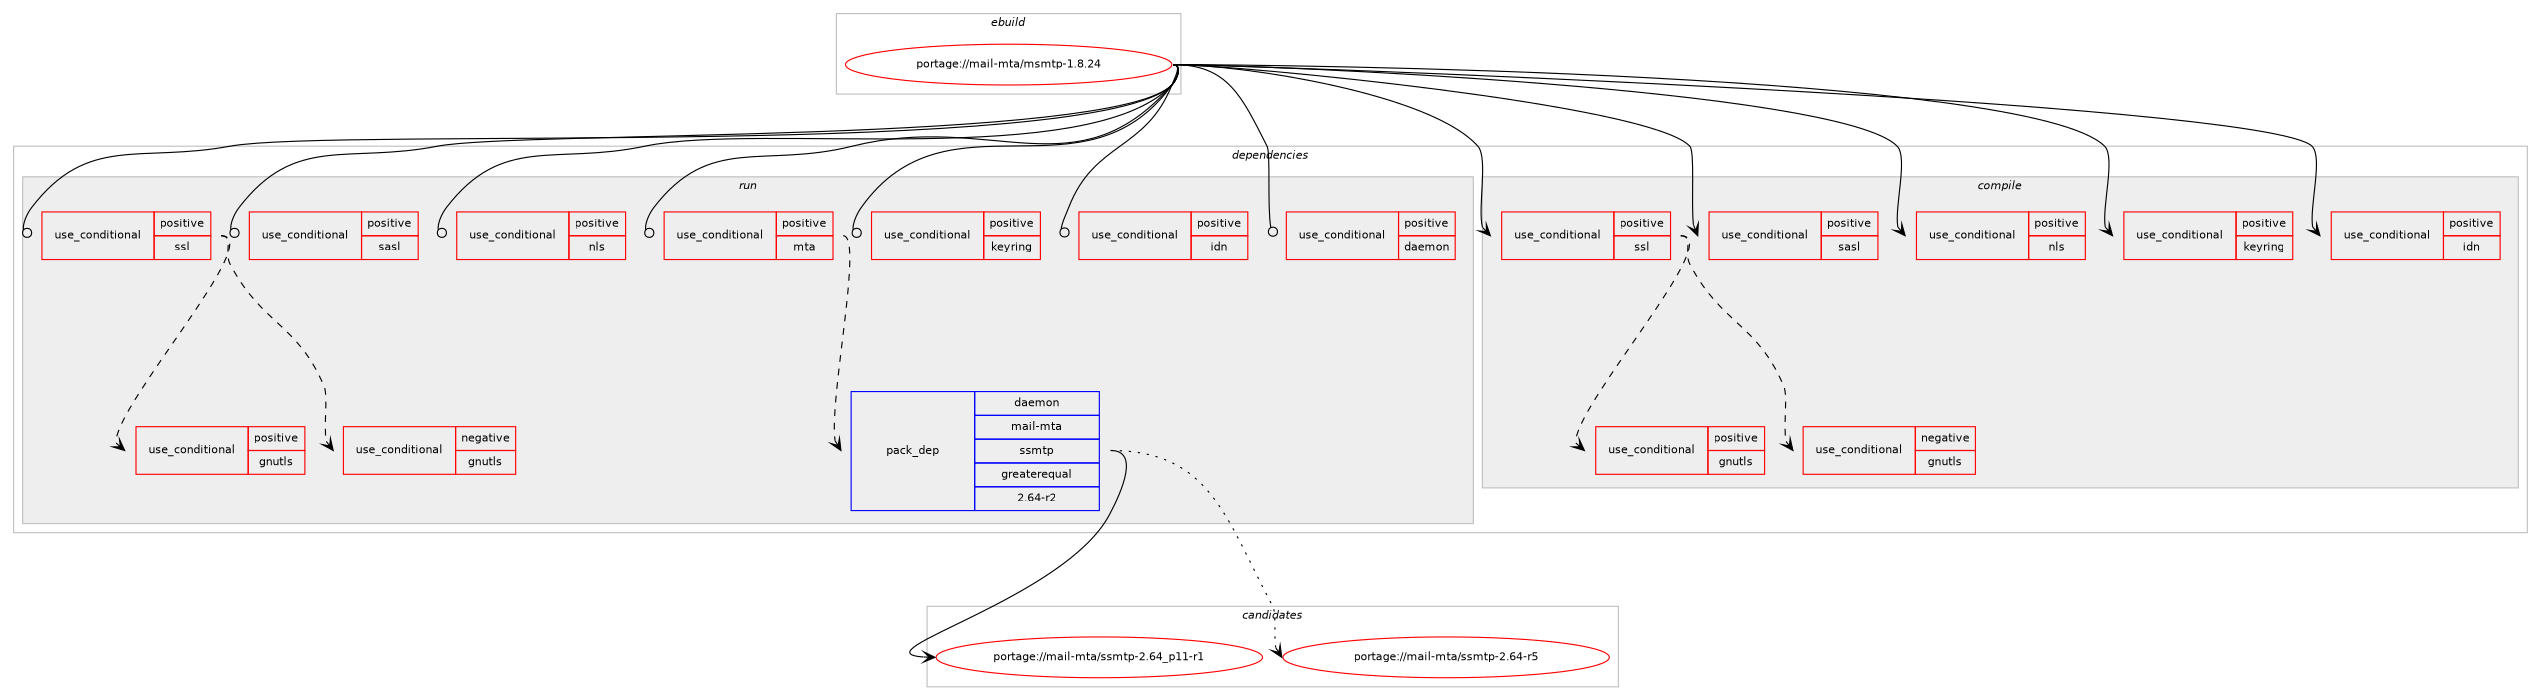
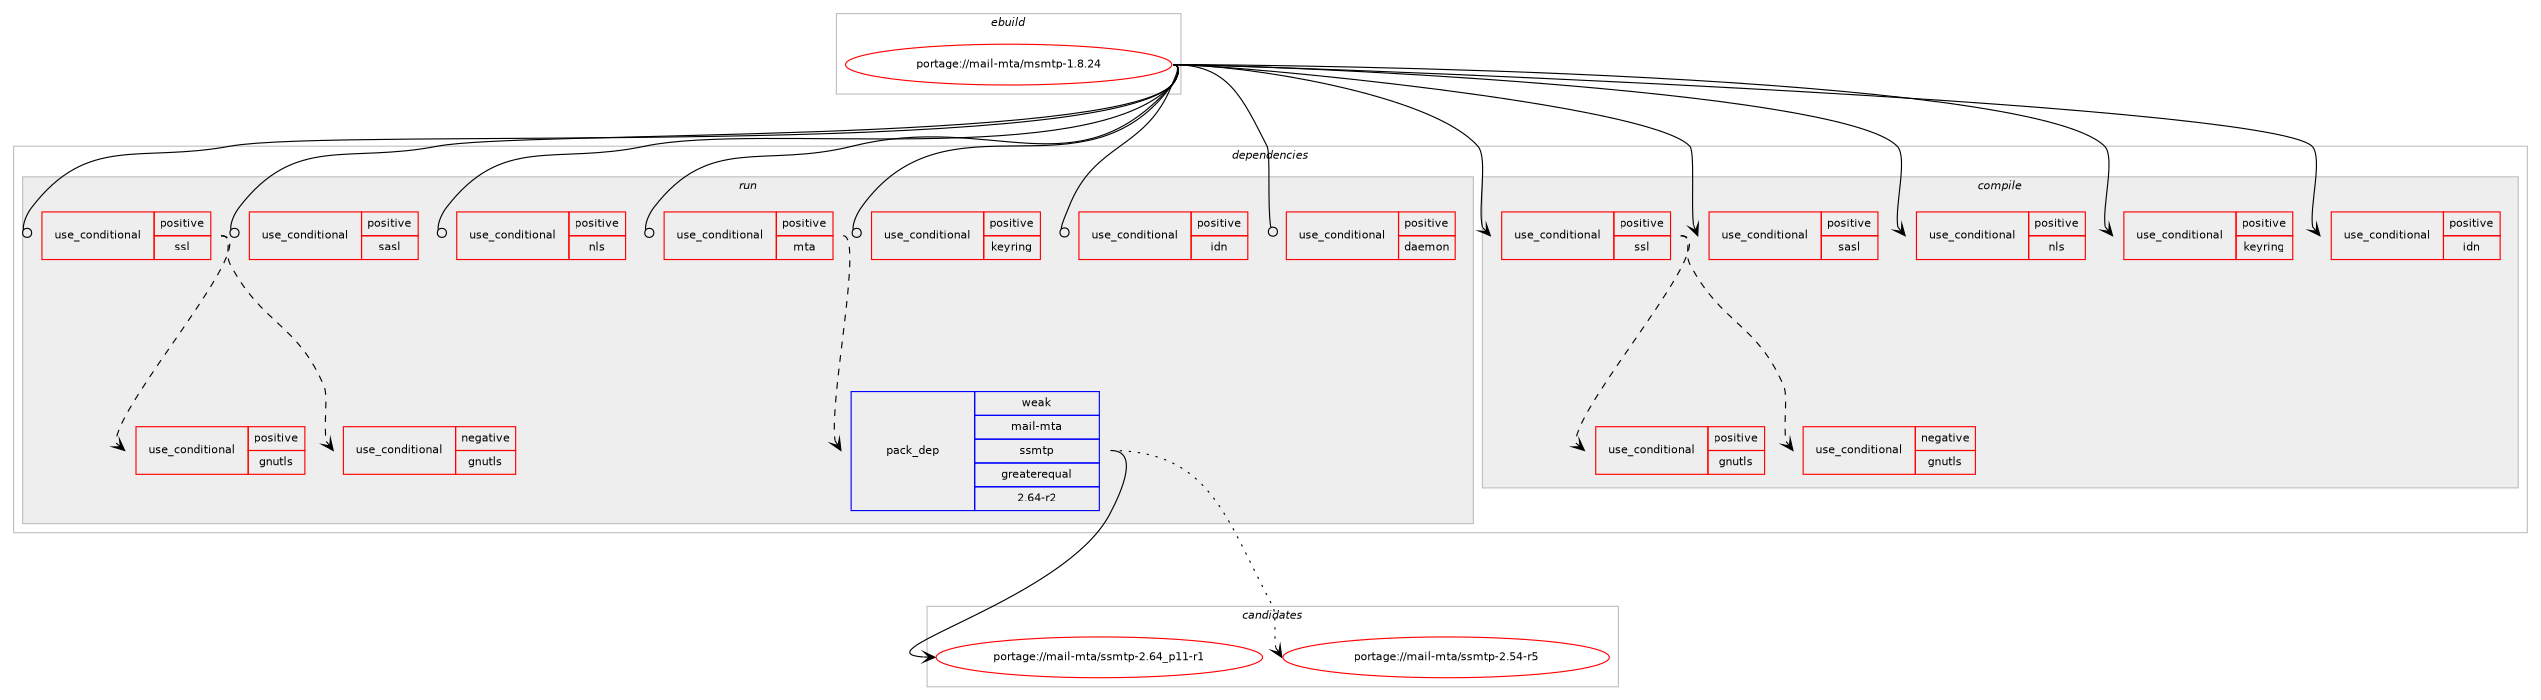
node "pack_dep": text "daemon" -> "weak"
node "portage://mail-mta/ssmtp-2.64-r5": label "portage://mail-mta/ssmtp-2.64-r5" -> "portage://mail-mta/ssmtp-2.54-r5"
